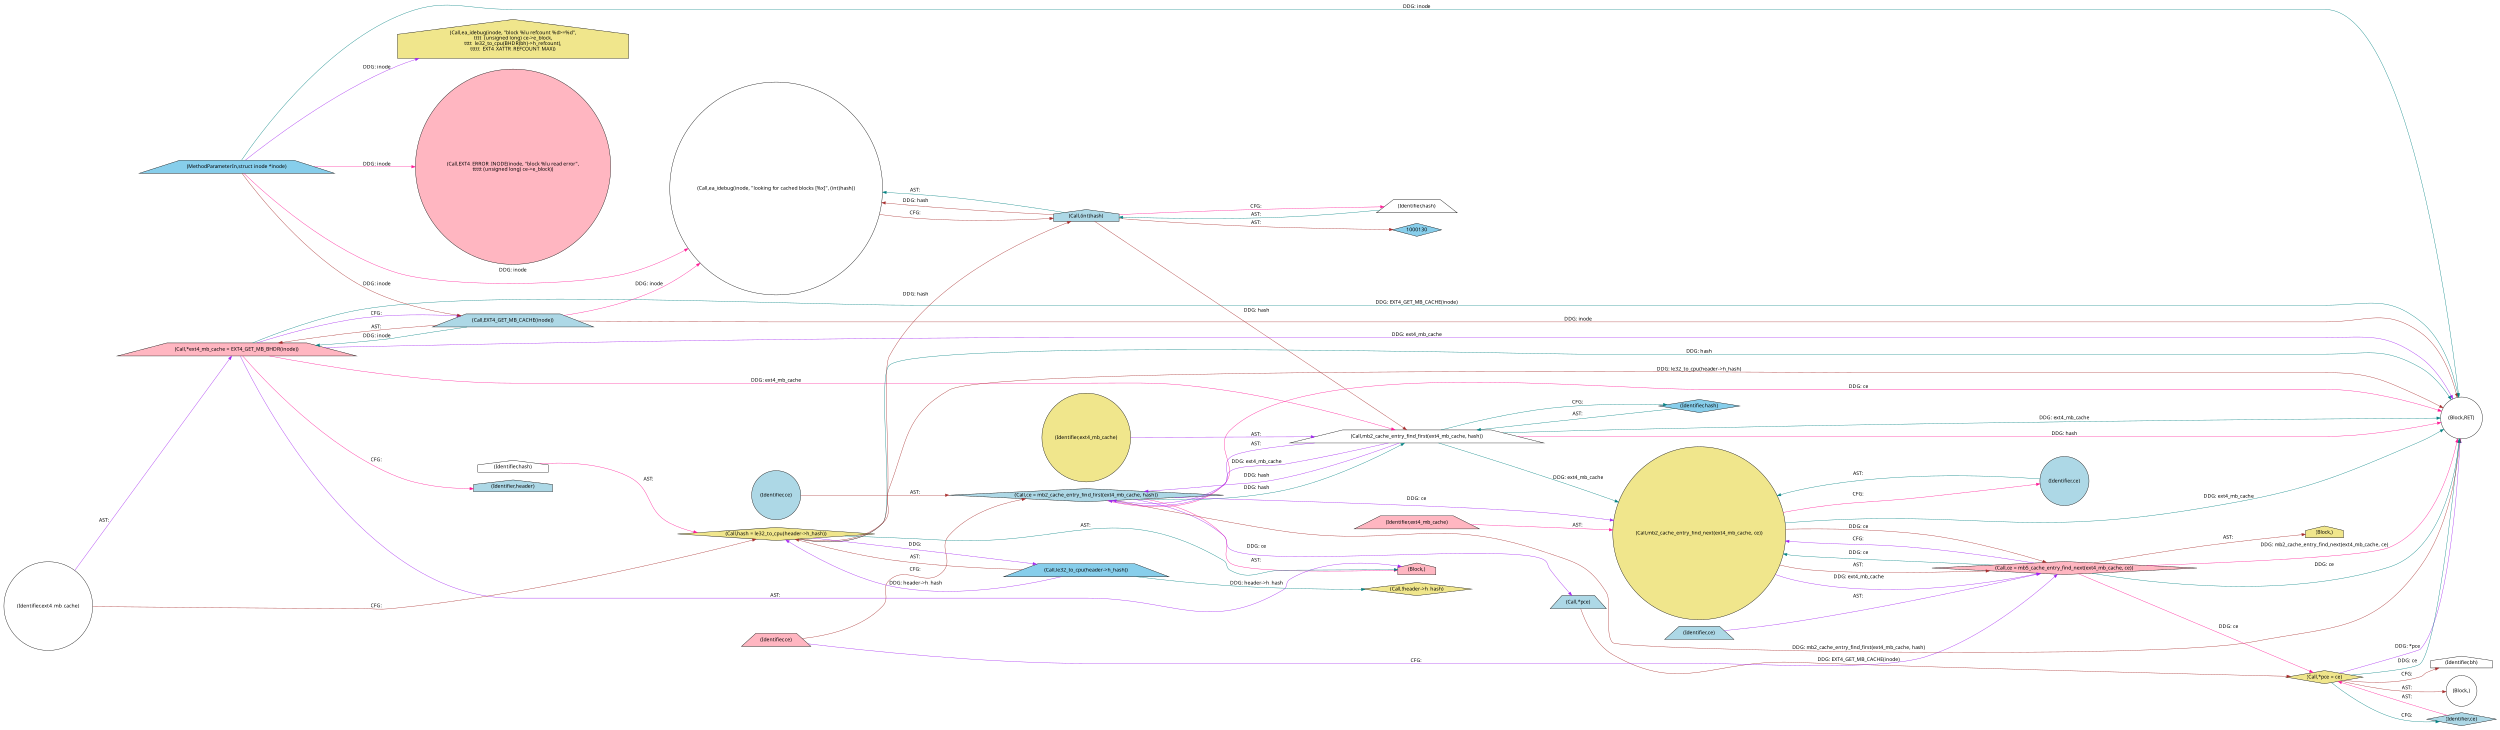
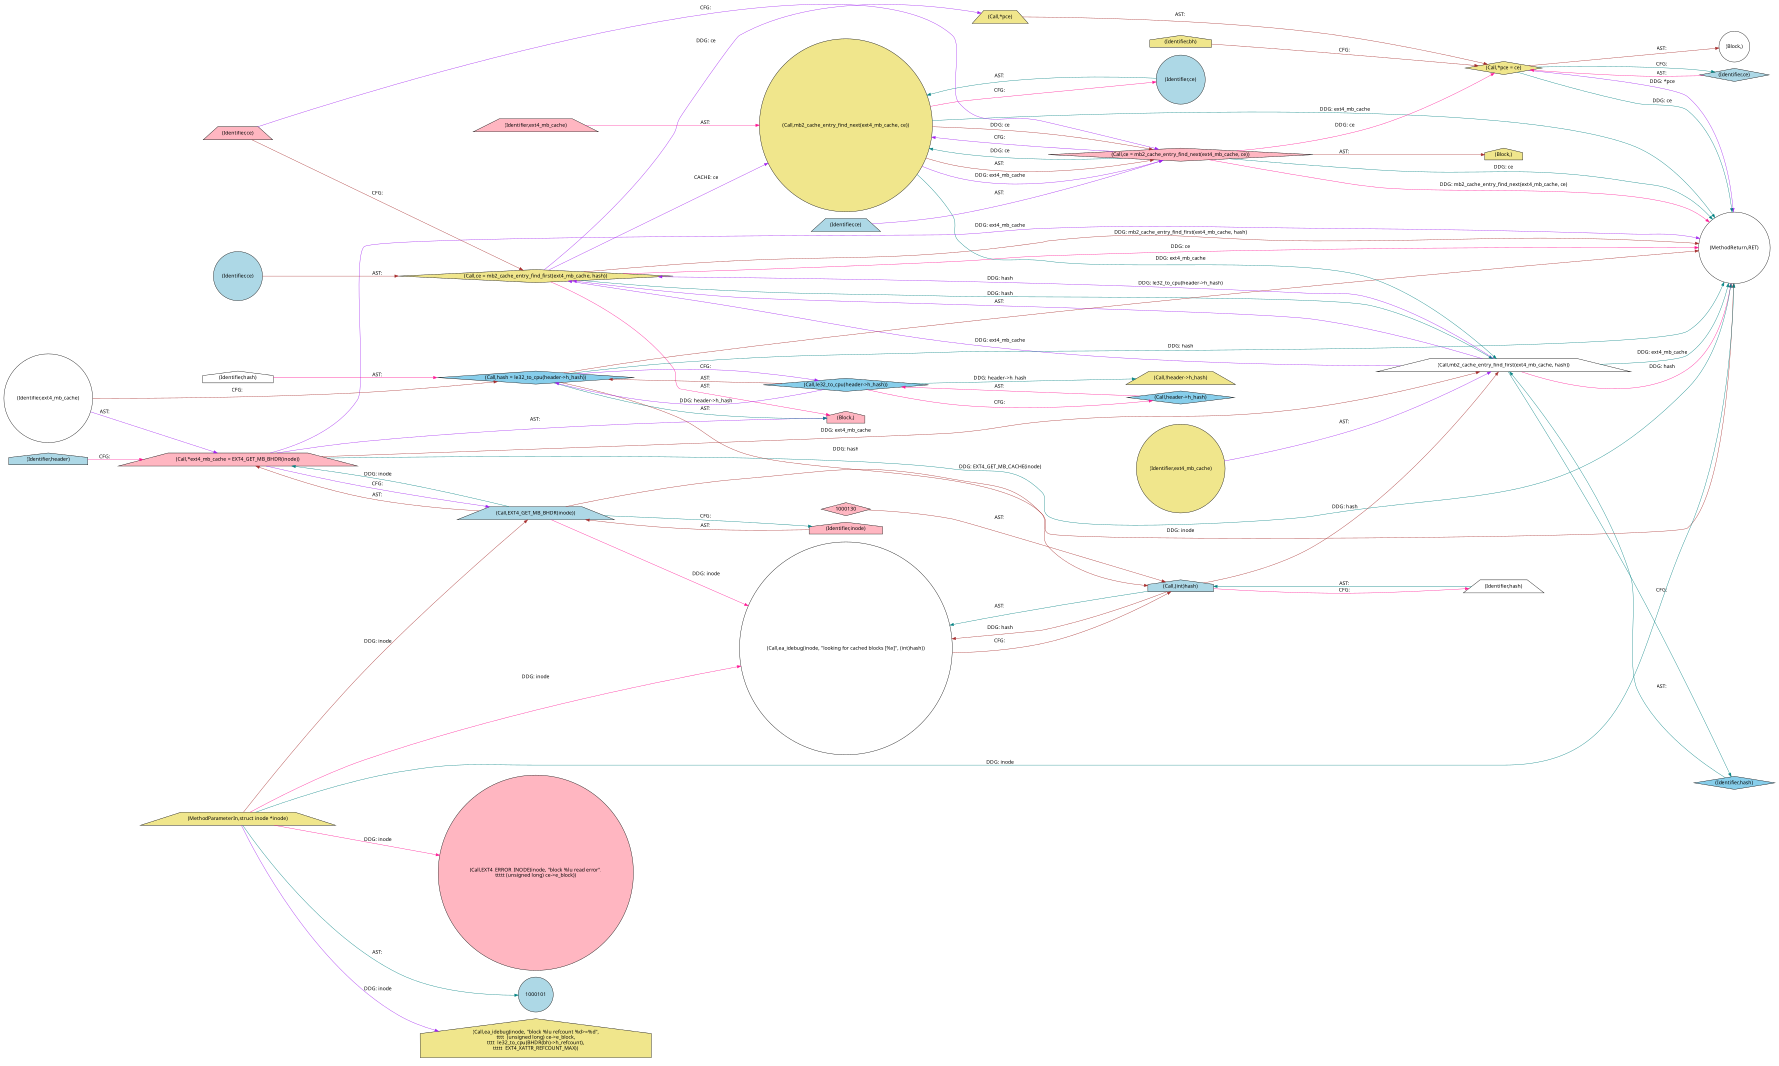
node "(MethodParameterIn,struct inode *inode)": fillcolor skyblue -> khaki
edge "(Call,(int)hash)" -> "1000130": reversed
node "1000130": fillcolor skyblue -> lightpink
node "(Call,EXT4_GET_MB_CACHE(inode))": label "(Call,EXT4_GET_MB_CACHE(inode))" -> "(Call,EXT4_GET_MB_BHDR(inode))"
edge "(Call,*ext4_mb_cache = EXT4_GET_MB_BHDR(inode))" -> "(Call,mb2_cache_entry_find_first(ext4_mb_cache, hash))": color deeppink -> brown
node "(Call,header->h_hash)": added
node "(Block,RET)": label "(Block,RET)" -> "(MethodReturn,RET)"
edge "(Call,*ext4_mb_cache = EXT4_GET_MB_BHDR(inode))" -> "(Identifier,header)": reversed
edge "(Call,mb2_cache_entry_find_first(ext4_mb_cache, hash))" -> "(Call,mb2_cache_entry_find_next(ext4_mb_cache, ce))": reversed
node "(Call,ce = mb2_cache_entry_find_first(ext4_mb_cache, hash))": fillcolor lightblue -> khaki
edge "(Call,ce = mb2_cache_entry_find_first(ext4_mb_cache, hash))" -> "(Call,mb2_cache_entry_find_next(ext4_mb_cache, ce))": label "DDG: ce" -> "CACHE: ce"
node "(Identifier,inode)": added
node "(Call,hash = le32_to_cpu(header->h_hash))": fillcolor khaki -> skyblue
edge "(Call,hash = le32_to_cpu(header->h_hash))" -> "(Call,le32_to_cpu(header->h_hash))": label "DDG: " -> "CFG: "
node "(Call,ce = mb5_cache_entry_find_next(ext4_mb_cache, ce))": label "(Call,ce = mb5_cache_entry_find_next(ext4_mb_cache, ce))" -> "(Call,ce = mb2_cache_entry_find_next(ext4_mb_cache, ce))"
node "(Call,le32_to_cpu(header->h_hash))": shape trapezium -> diamond
node "(Call,!header->h_hash)": shape diamond -> trapezium
node "(Call,*pce)": fillcolor lightblue -> khaki
edge "(Call,*pce)" -> "(Call,*pce = ce)": label "DDG: EXT4_GET_MB_CACHE(inode)" -> "AST: "
node "(Identifier,bh)": fillcolor white -> khaki
edge "(Call,*pce = ce)" -> "(Identifier,bh)": reversed
node "1000101": added
